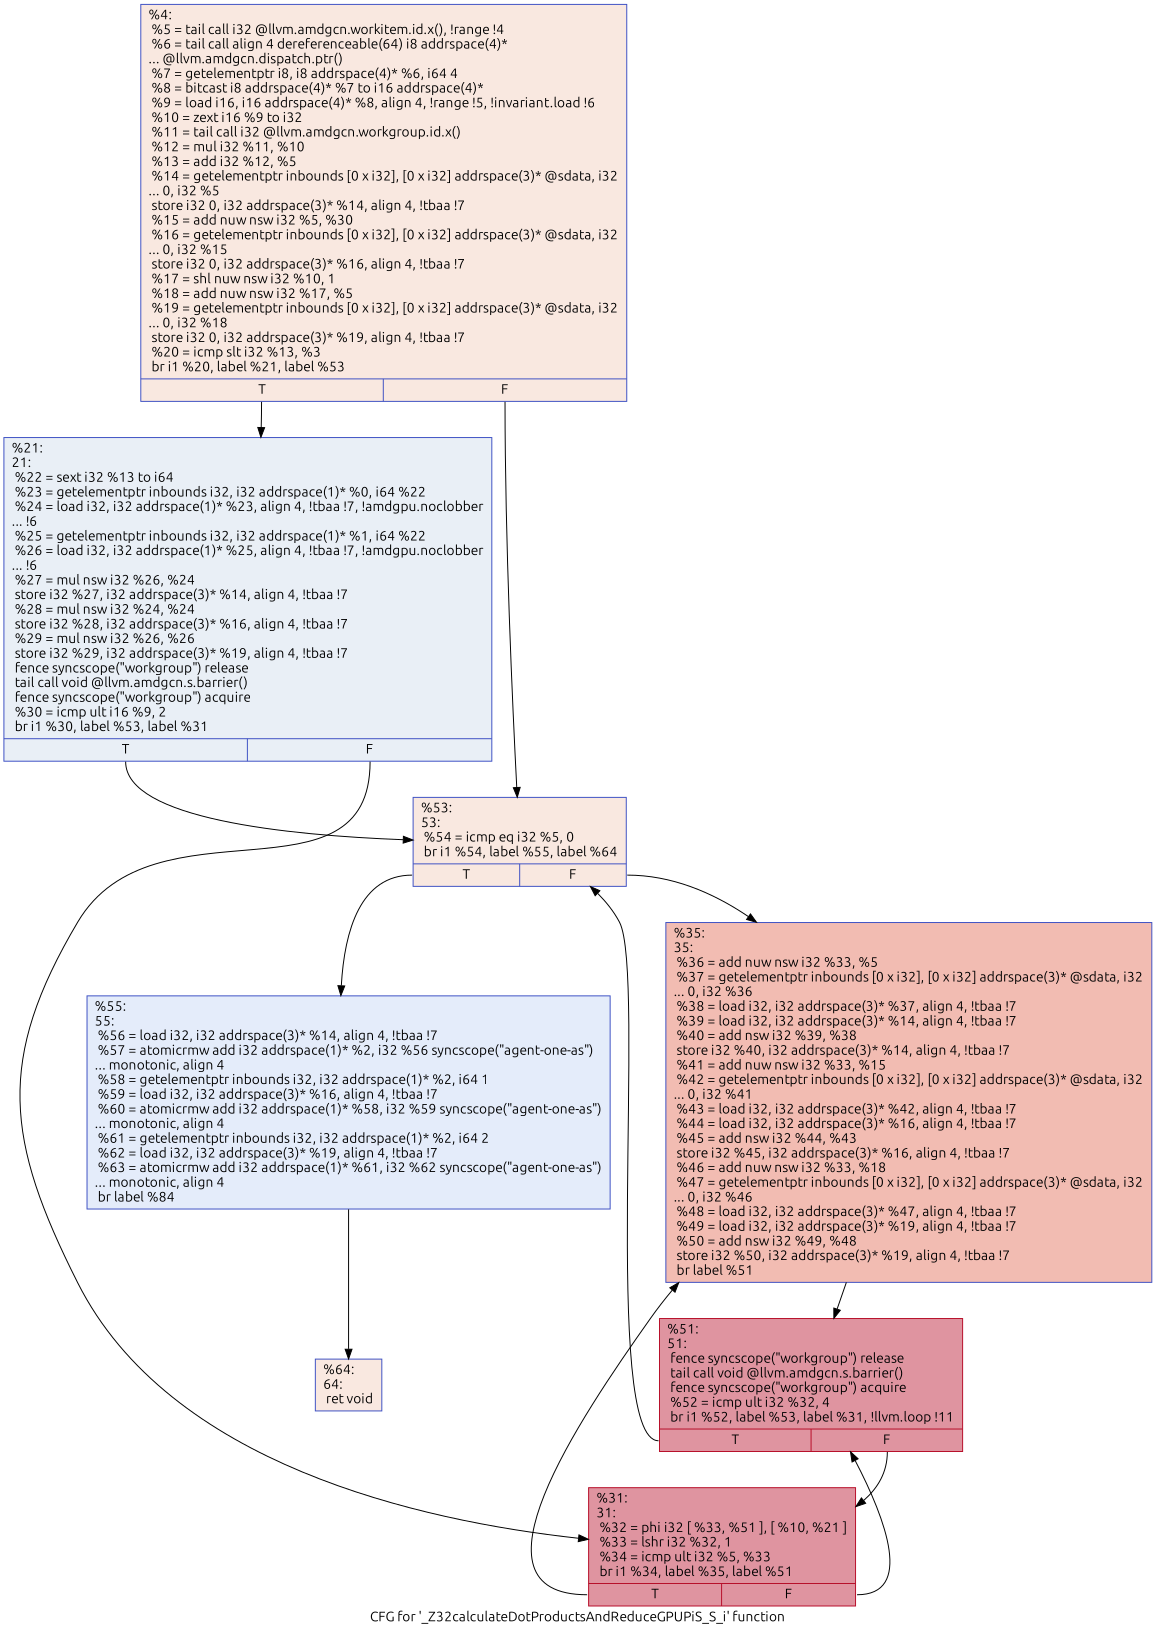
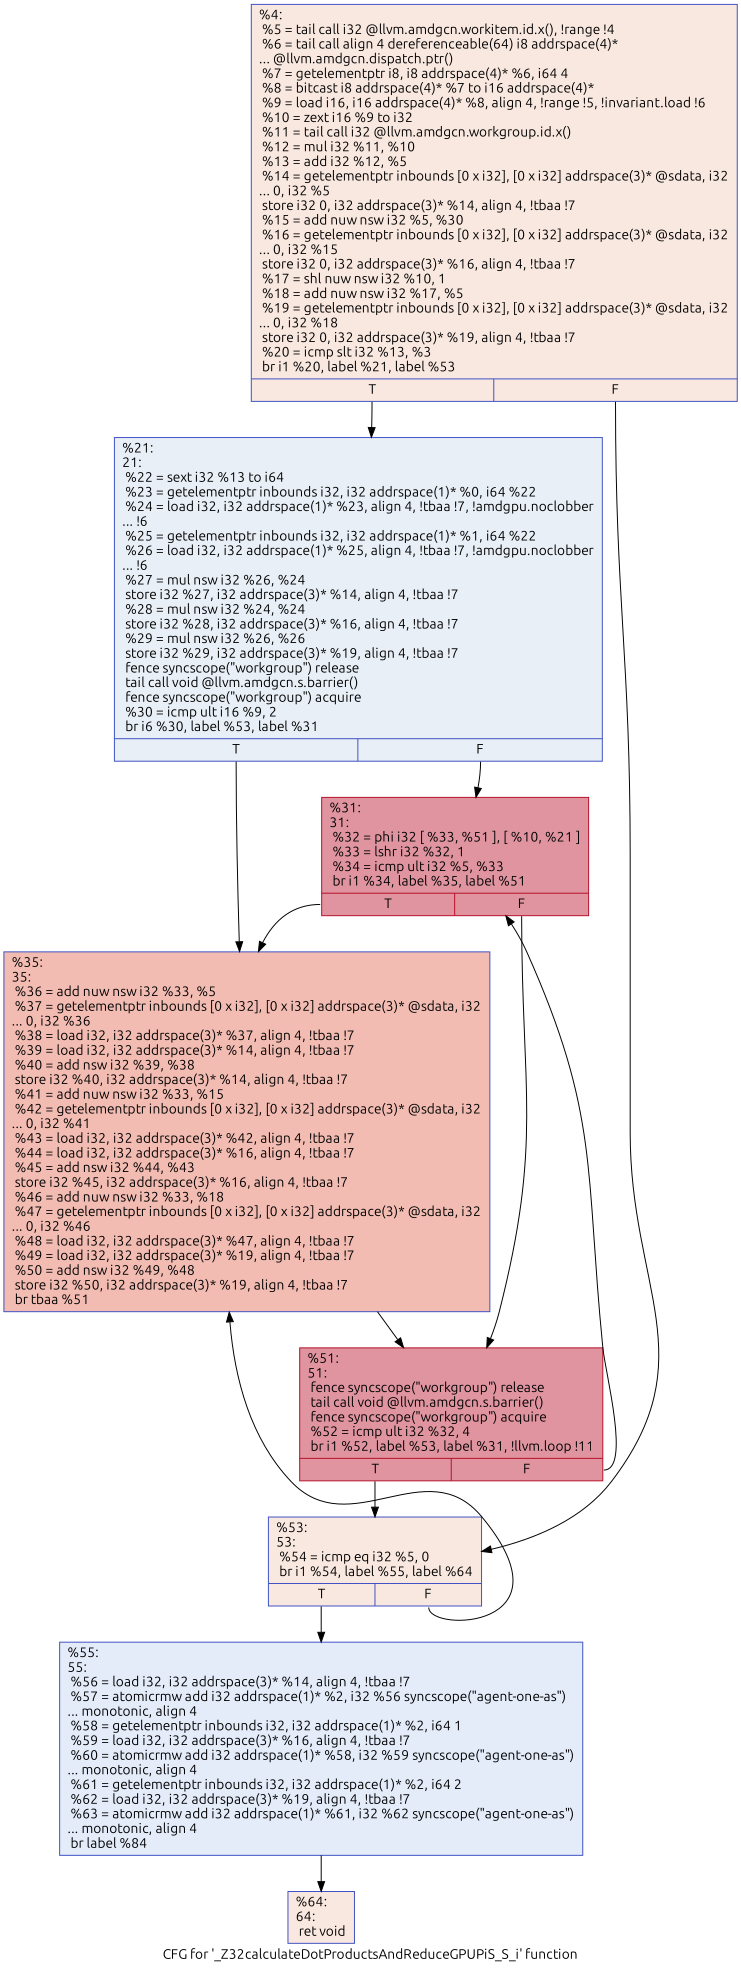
node "%21:": text "br i1 %30, label %53, label %31" -> "br i6 %30, label %53, label %31"
edge "%21:" -> "%53:": now "%21:" -> "%35:"
node "%35:": text "br label %51" -> "br tbaa %51"
